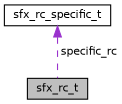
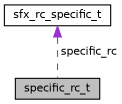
node "sfx_rc_t": label "sfx_rc_t" -> "specific_rc_t"
